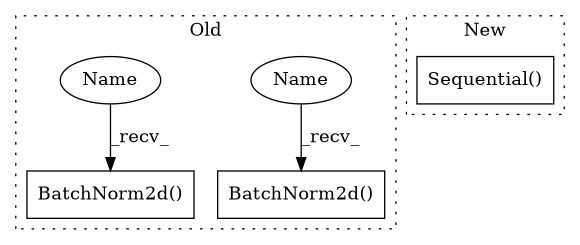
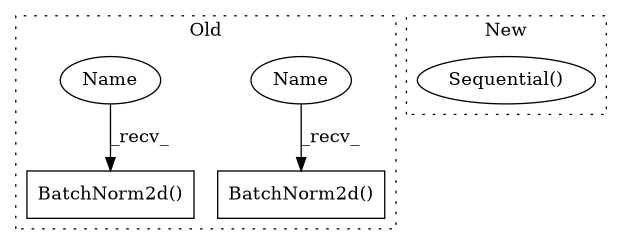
node "Sequential()": shape box -> ellipse
